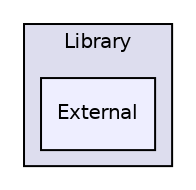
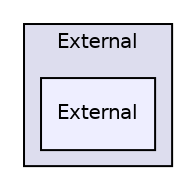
cluster "Library": label "Library" -> "External"
